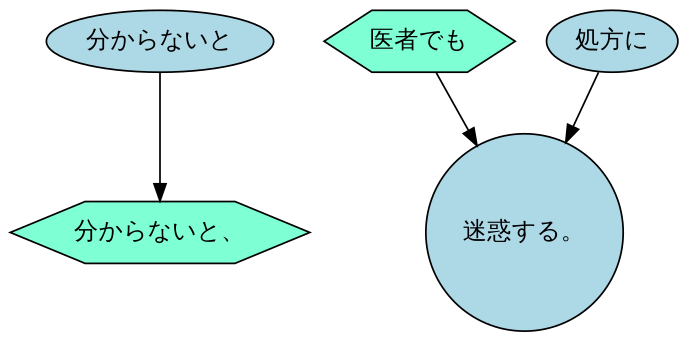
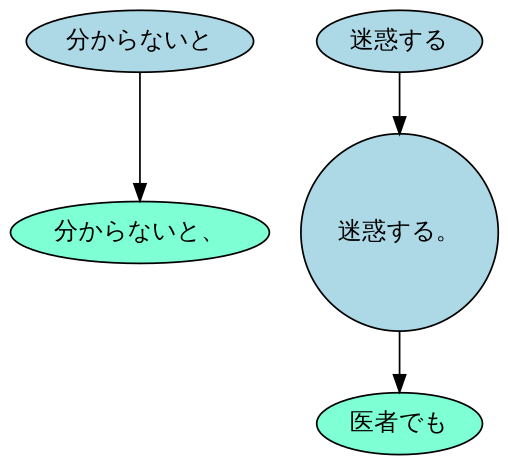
node "医者でも": shape hexagon -> ellipse
node "処方に": label "処方に" -> "迷惑する"
edge "医者でも" -> "迷惑する。": reversed
node "分からないと、": shape hexagon -> ellipse
